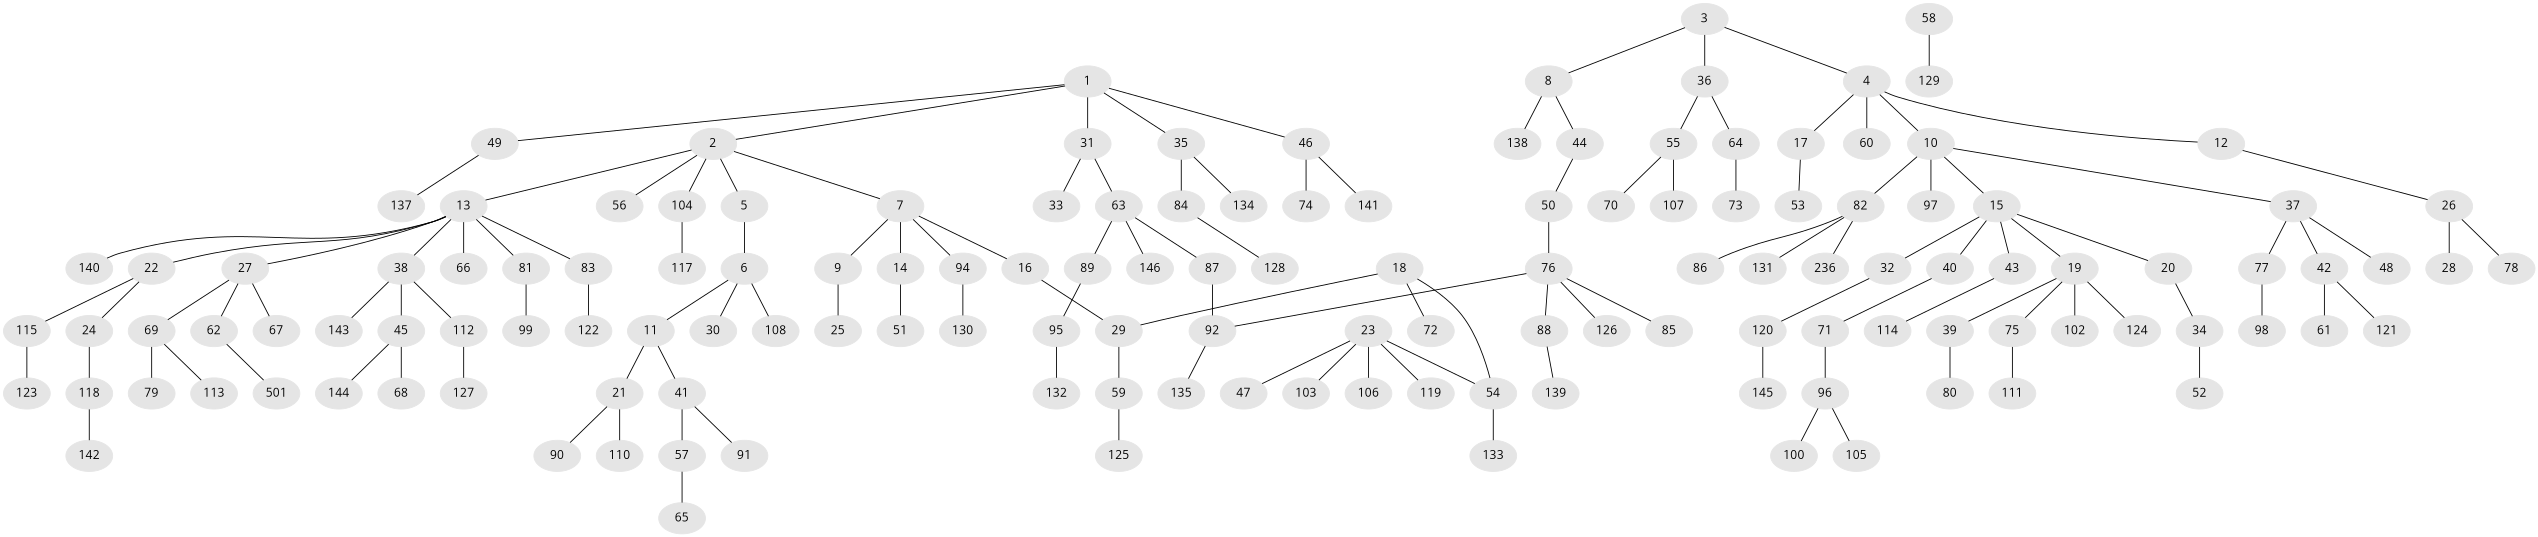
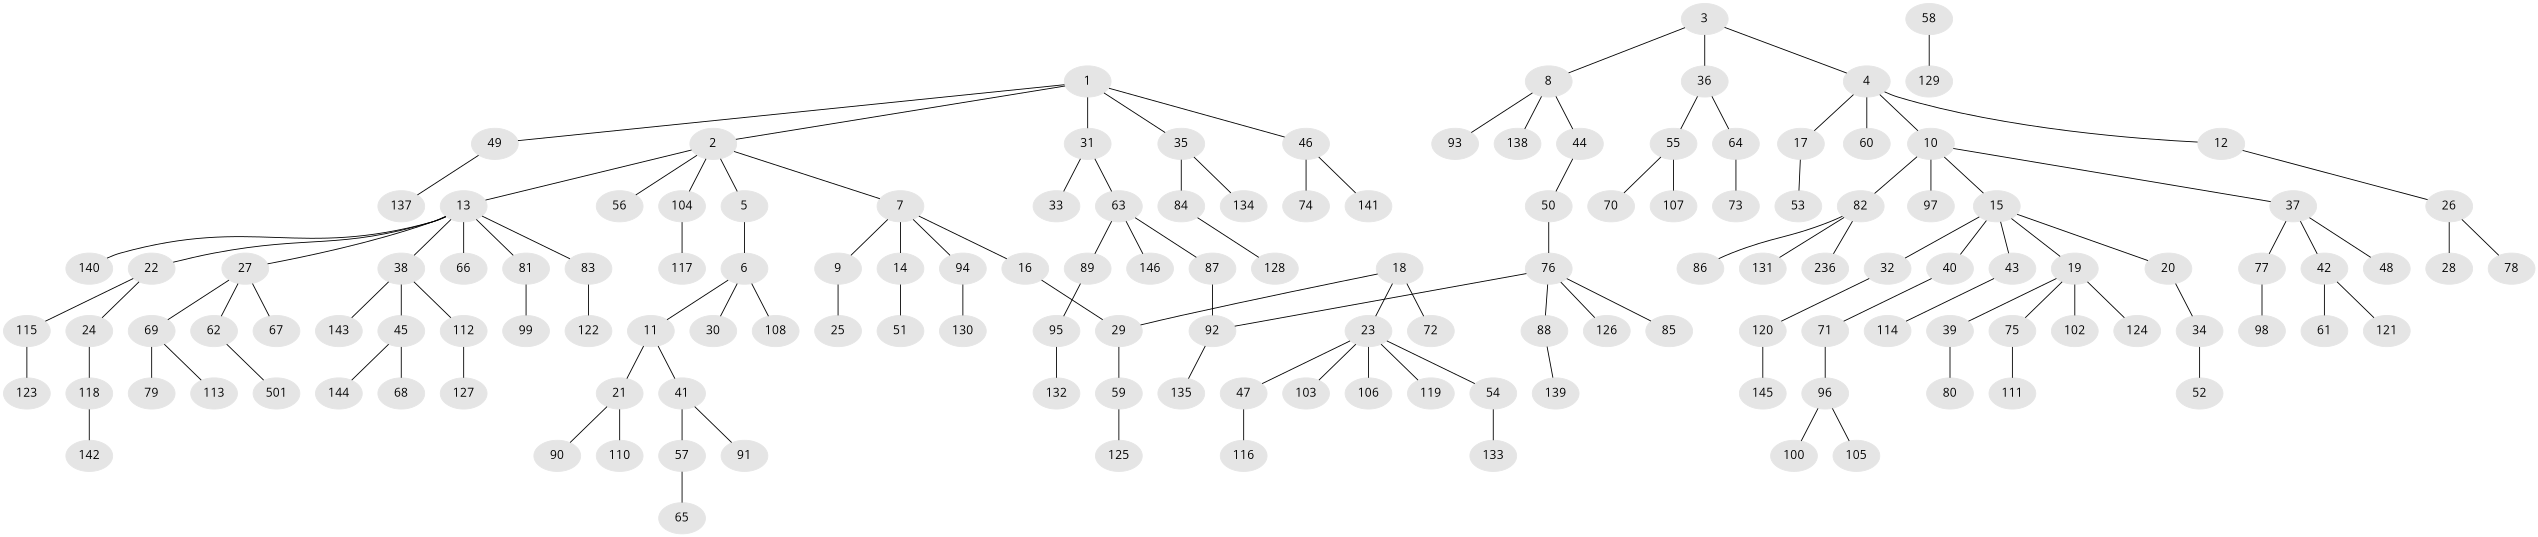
node "93": added
edge "18" -- "54": now "18" -- "23"
node "116": added
